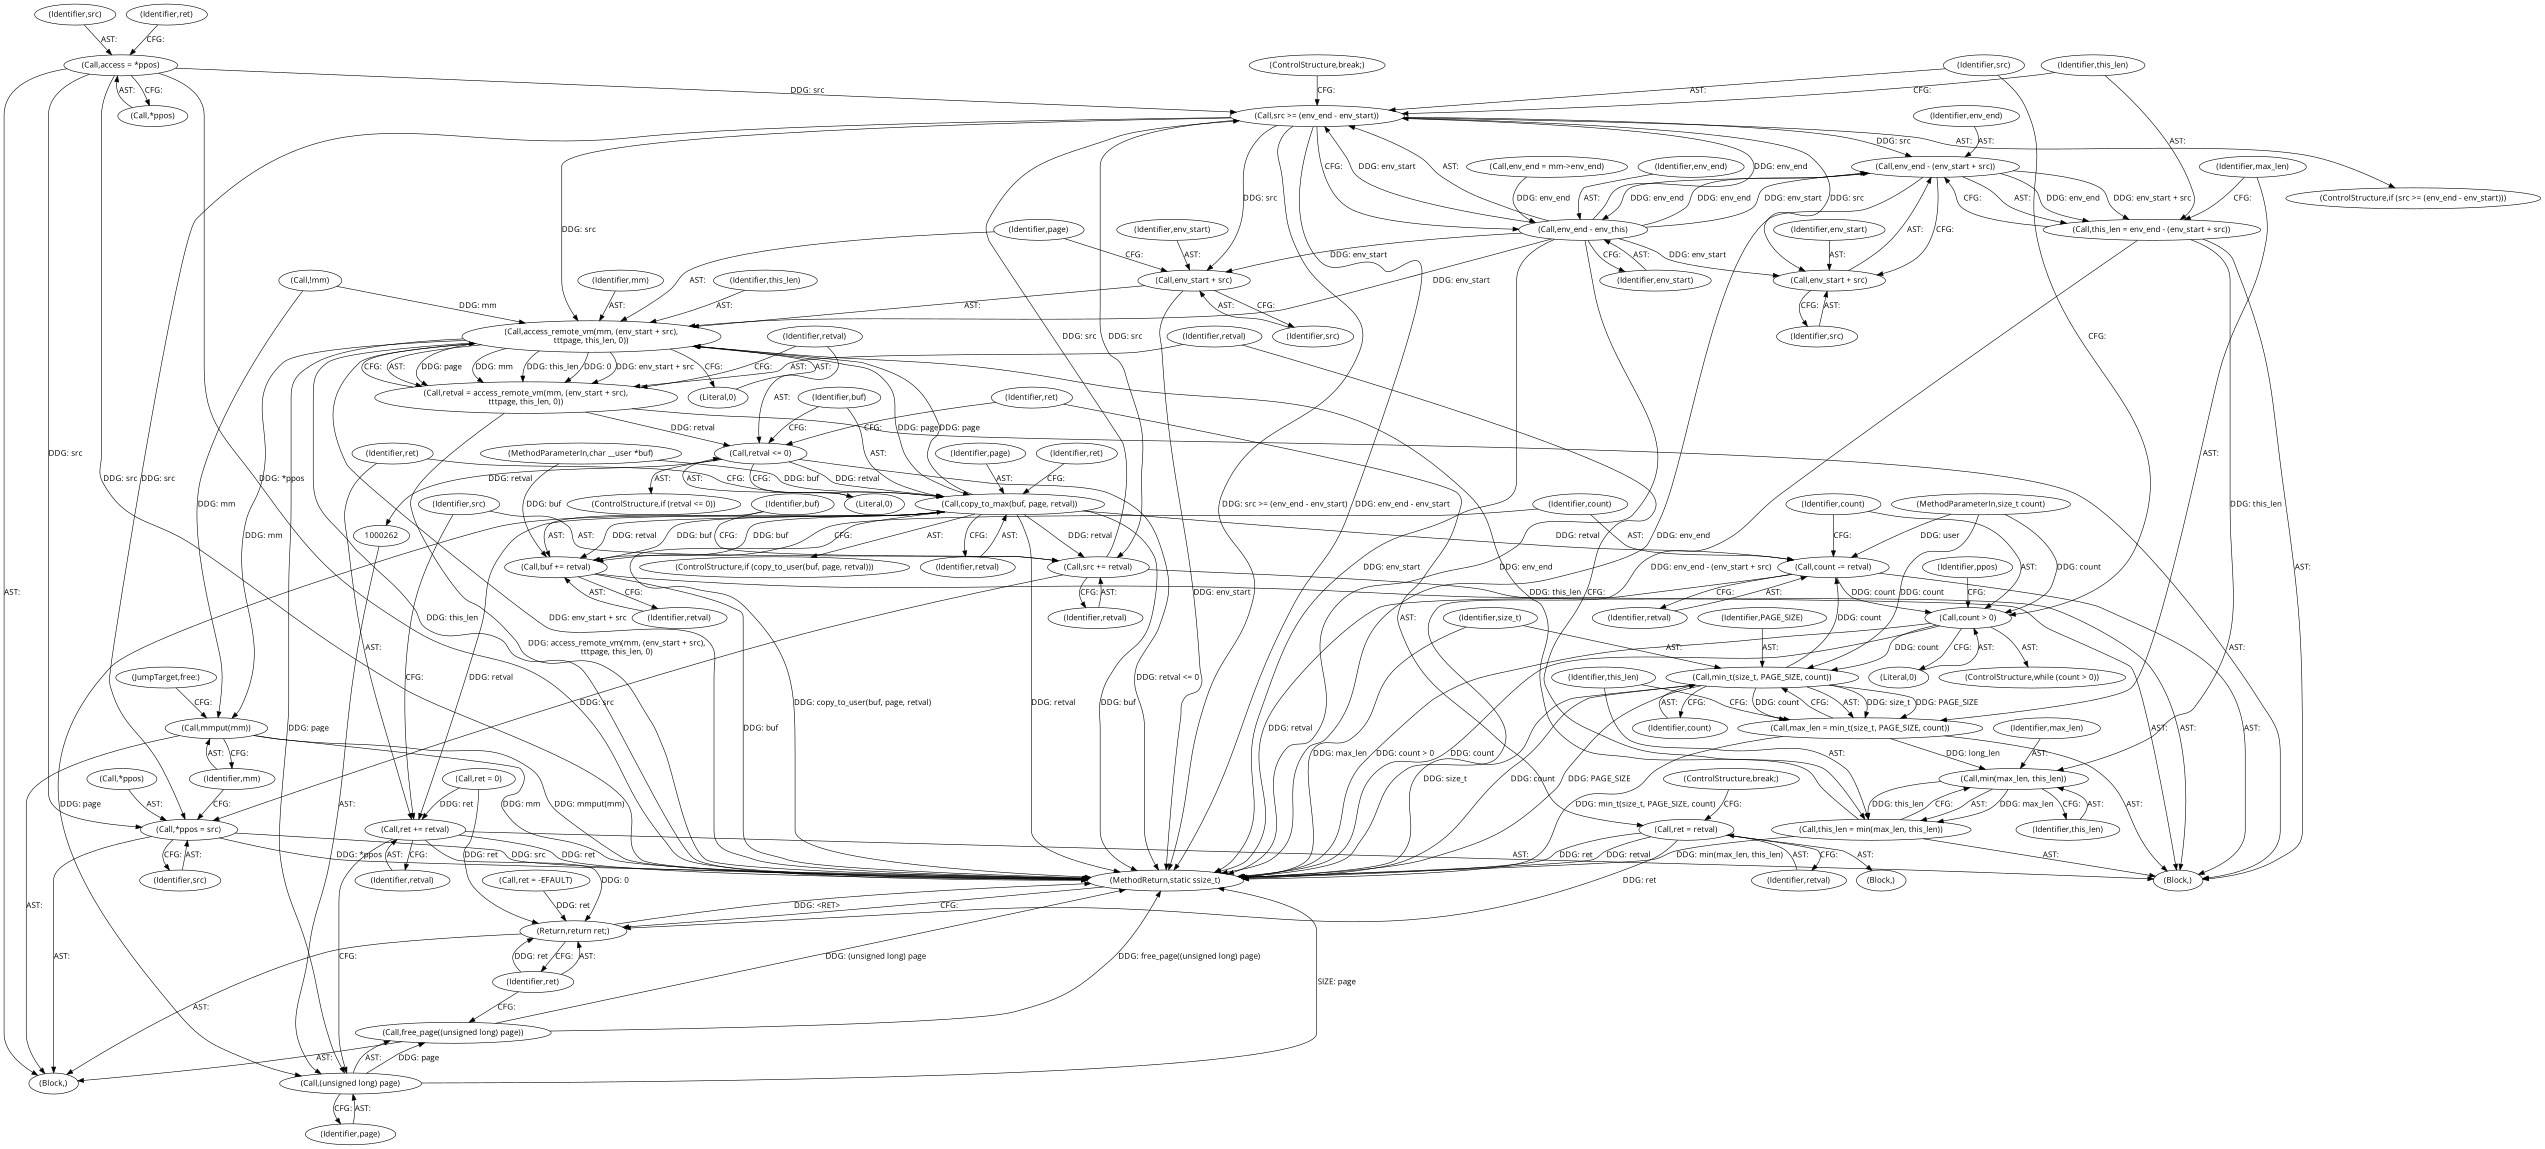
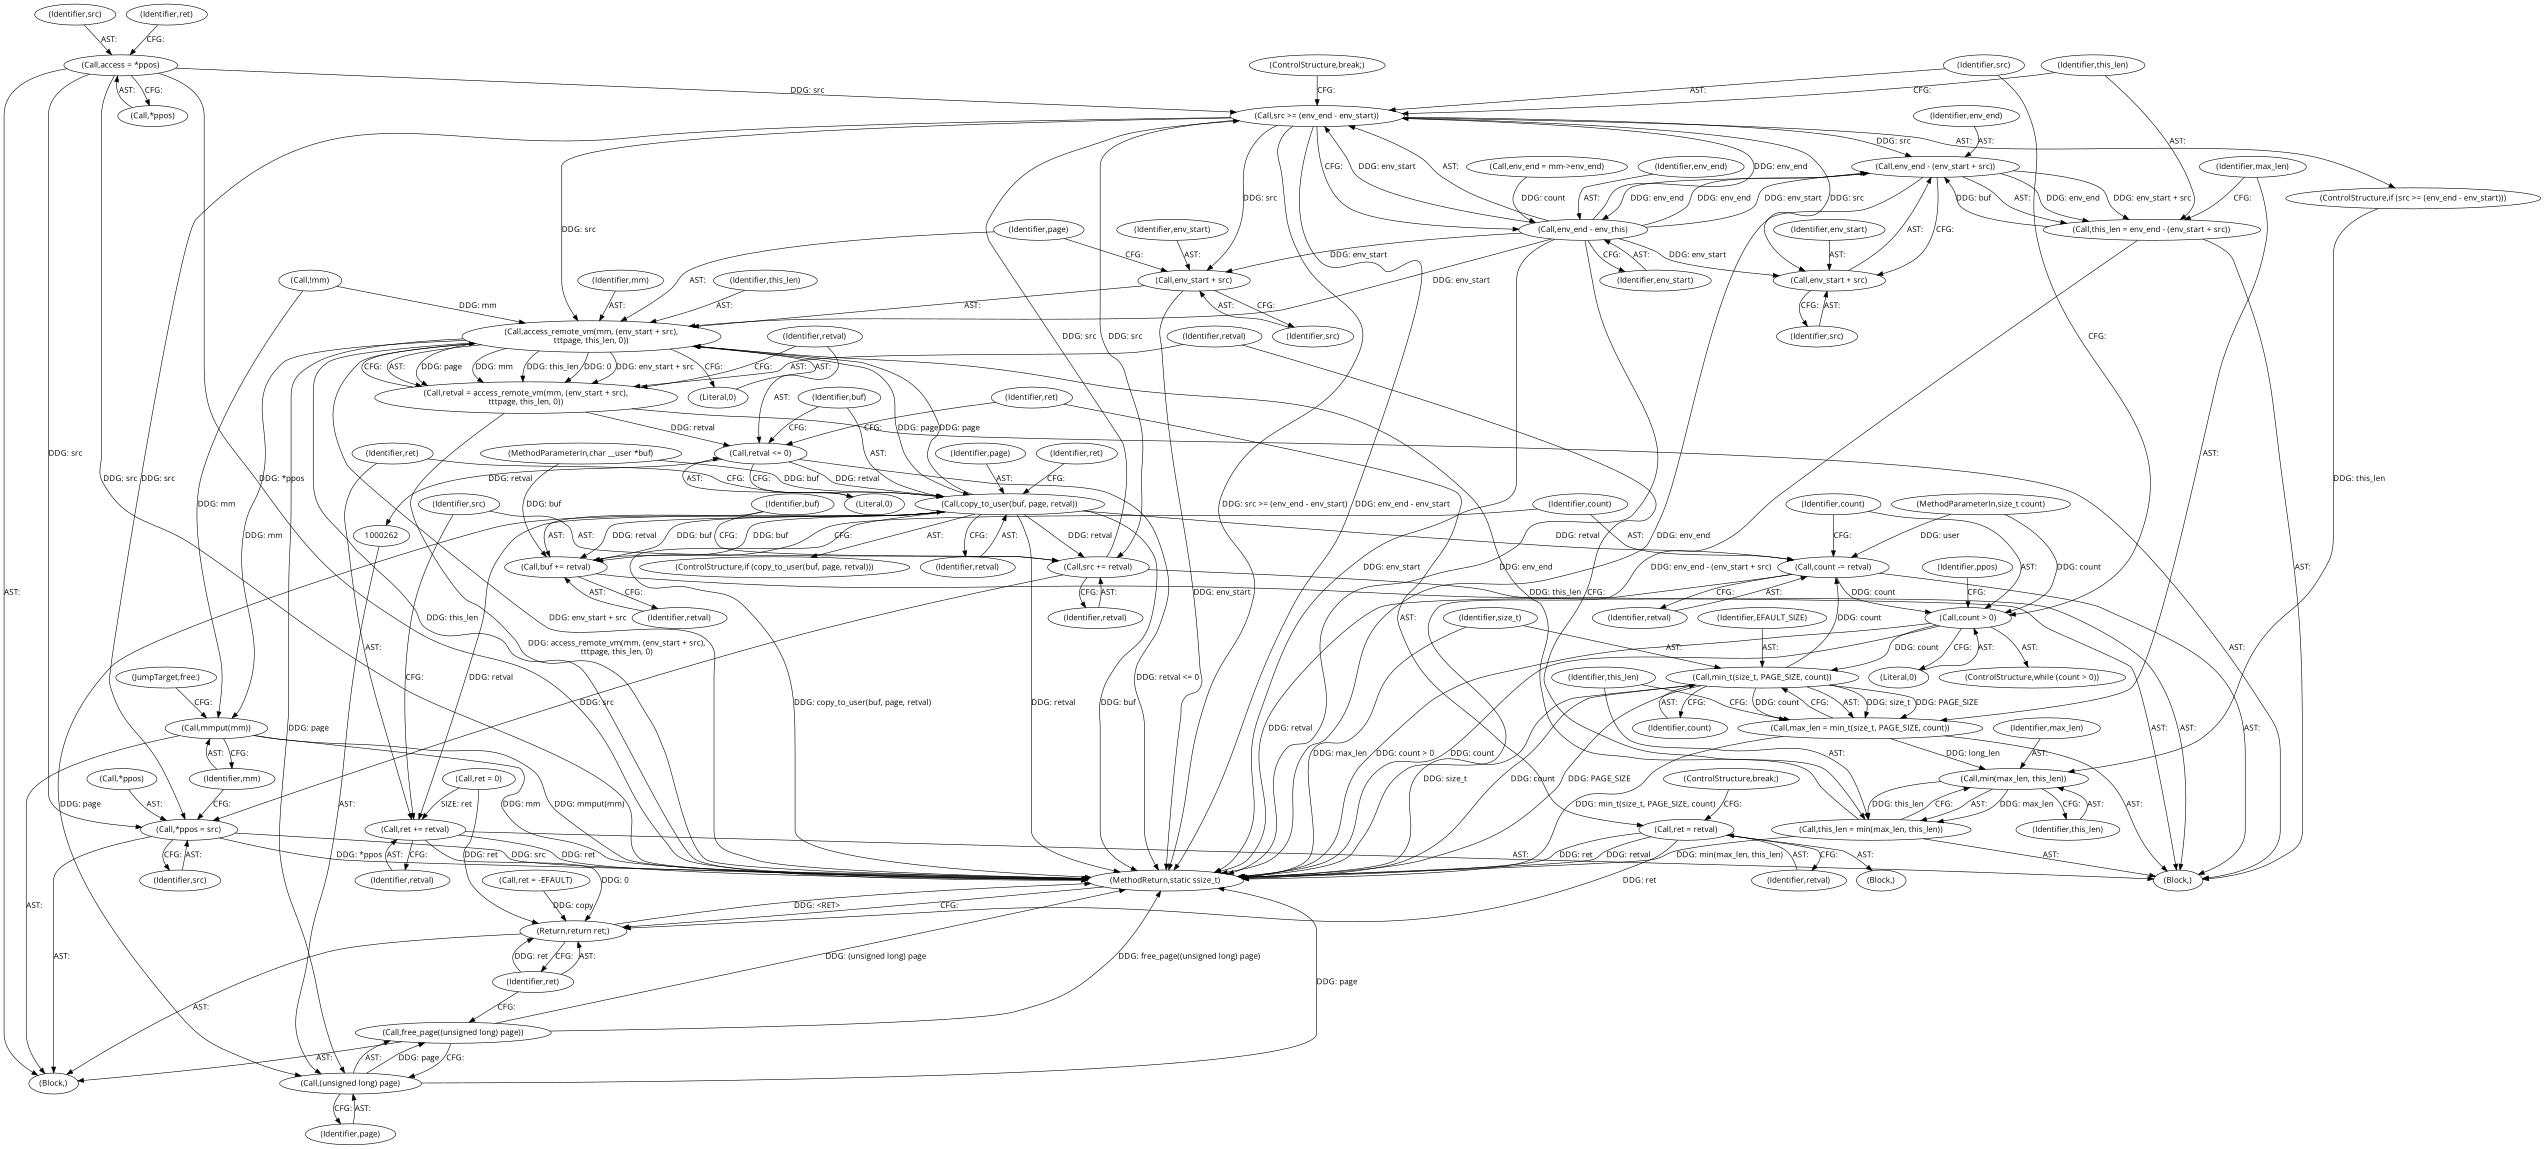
edge "(Call,env_end = mm->env_end)" -> "(Call,env_end - env_this)": label "DDG: env_end" -> "DDG: count"
edge "(Call,this_len = env_end - (env_start + src))" -> "(Call,env_end - (env_start + src))": label "CFG: " -> "DDG: buf"
node "(ControlStructure,if (retval <= 0))": removed
node "(Call,copy_to_max(buf, page, retval))": label "(Call,copy_to_max(buf, page, retval))" -> "(Call,copy_to_user(buf, page, retval))"
edge "(Call,this_len = env_end - (env_start + src))" -> "(Call,min(max_len, this_len))": now "(ControlStructure,if (src >= (env_end - env_start)))" -> "(Call,min(max_len, this_len))"
edge "(MethodParameterIn,size_t count)" -> "(Call,min_t(size_t, PAGE_SIZE, count))": removed, label "DDG: count"
node "(Identifier,PAGE_SIZE)": label "(Identifier,PAGE_SIZE)" -> "(Identifier,EFAULT_SIZE)"
edge "(Call,ret = 0)" -> "(Call,ret += retval)": label "DDG: ret" -> "SIZE: ret"
edge "(Call,buf += retval)" -> "(MethodReturn,static ssize_t)": removed, label "DDG: buf"
edge "(Call,ret = -EFAULT)" -> "(Return,return ret;)": label "DDG: ret" -> "DDG: copy"
edge "(Call,ret += retval)" -> "(Call,(unsigned long) page)": now "(Call,free_page((unsigned long) page))" -> "(Call,(unsigned long) page)"
edge "(Call,(unsigned long) page)" -> "(MethodReturn,static ssize_t)": label "SIZE: page" -> "DDG: page"
